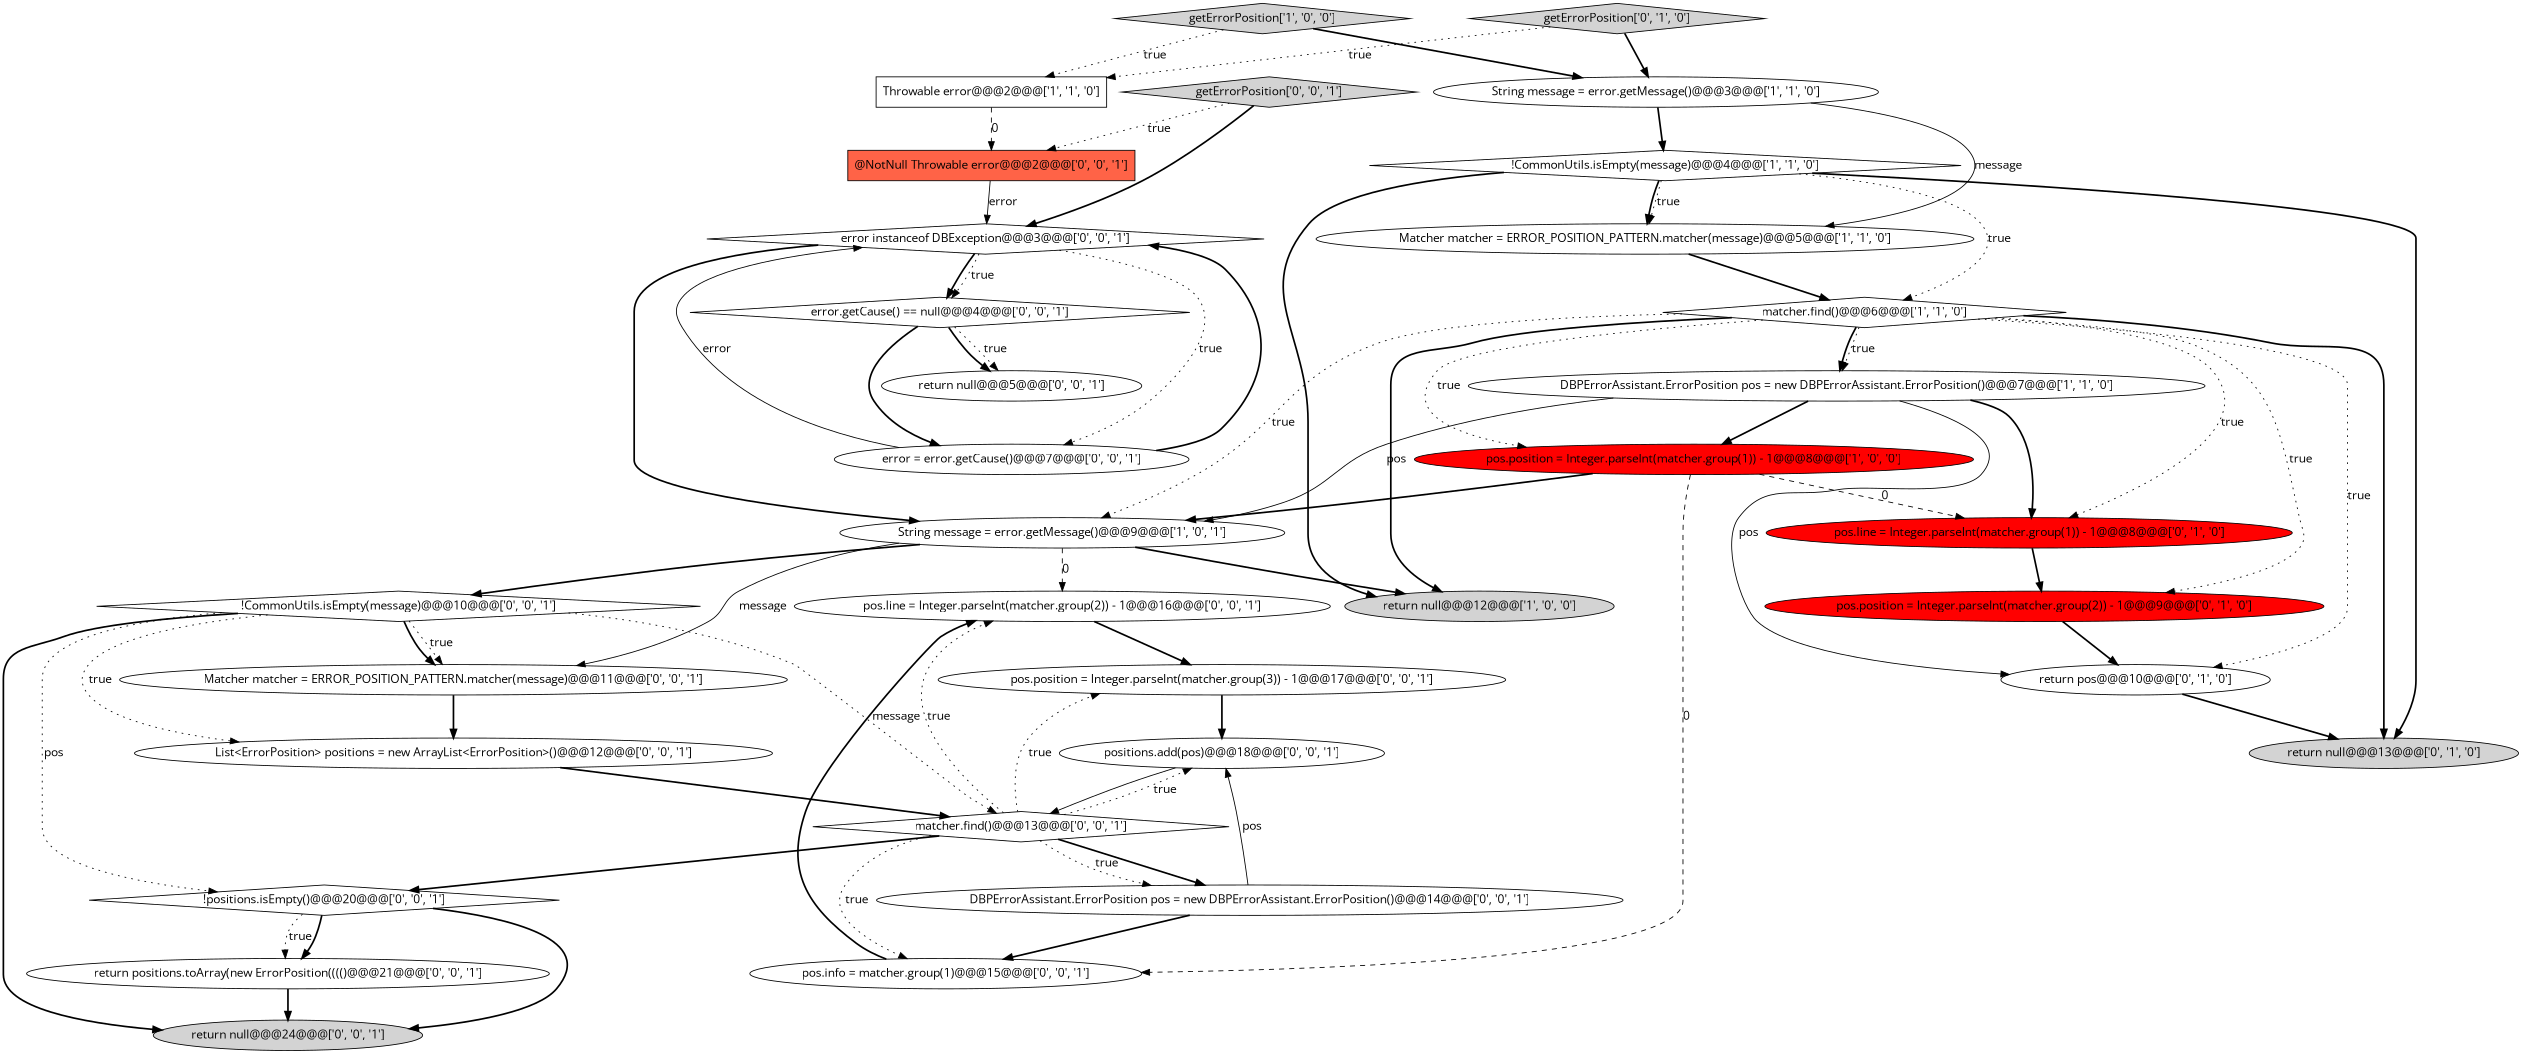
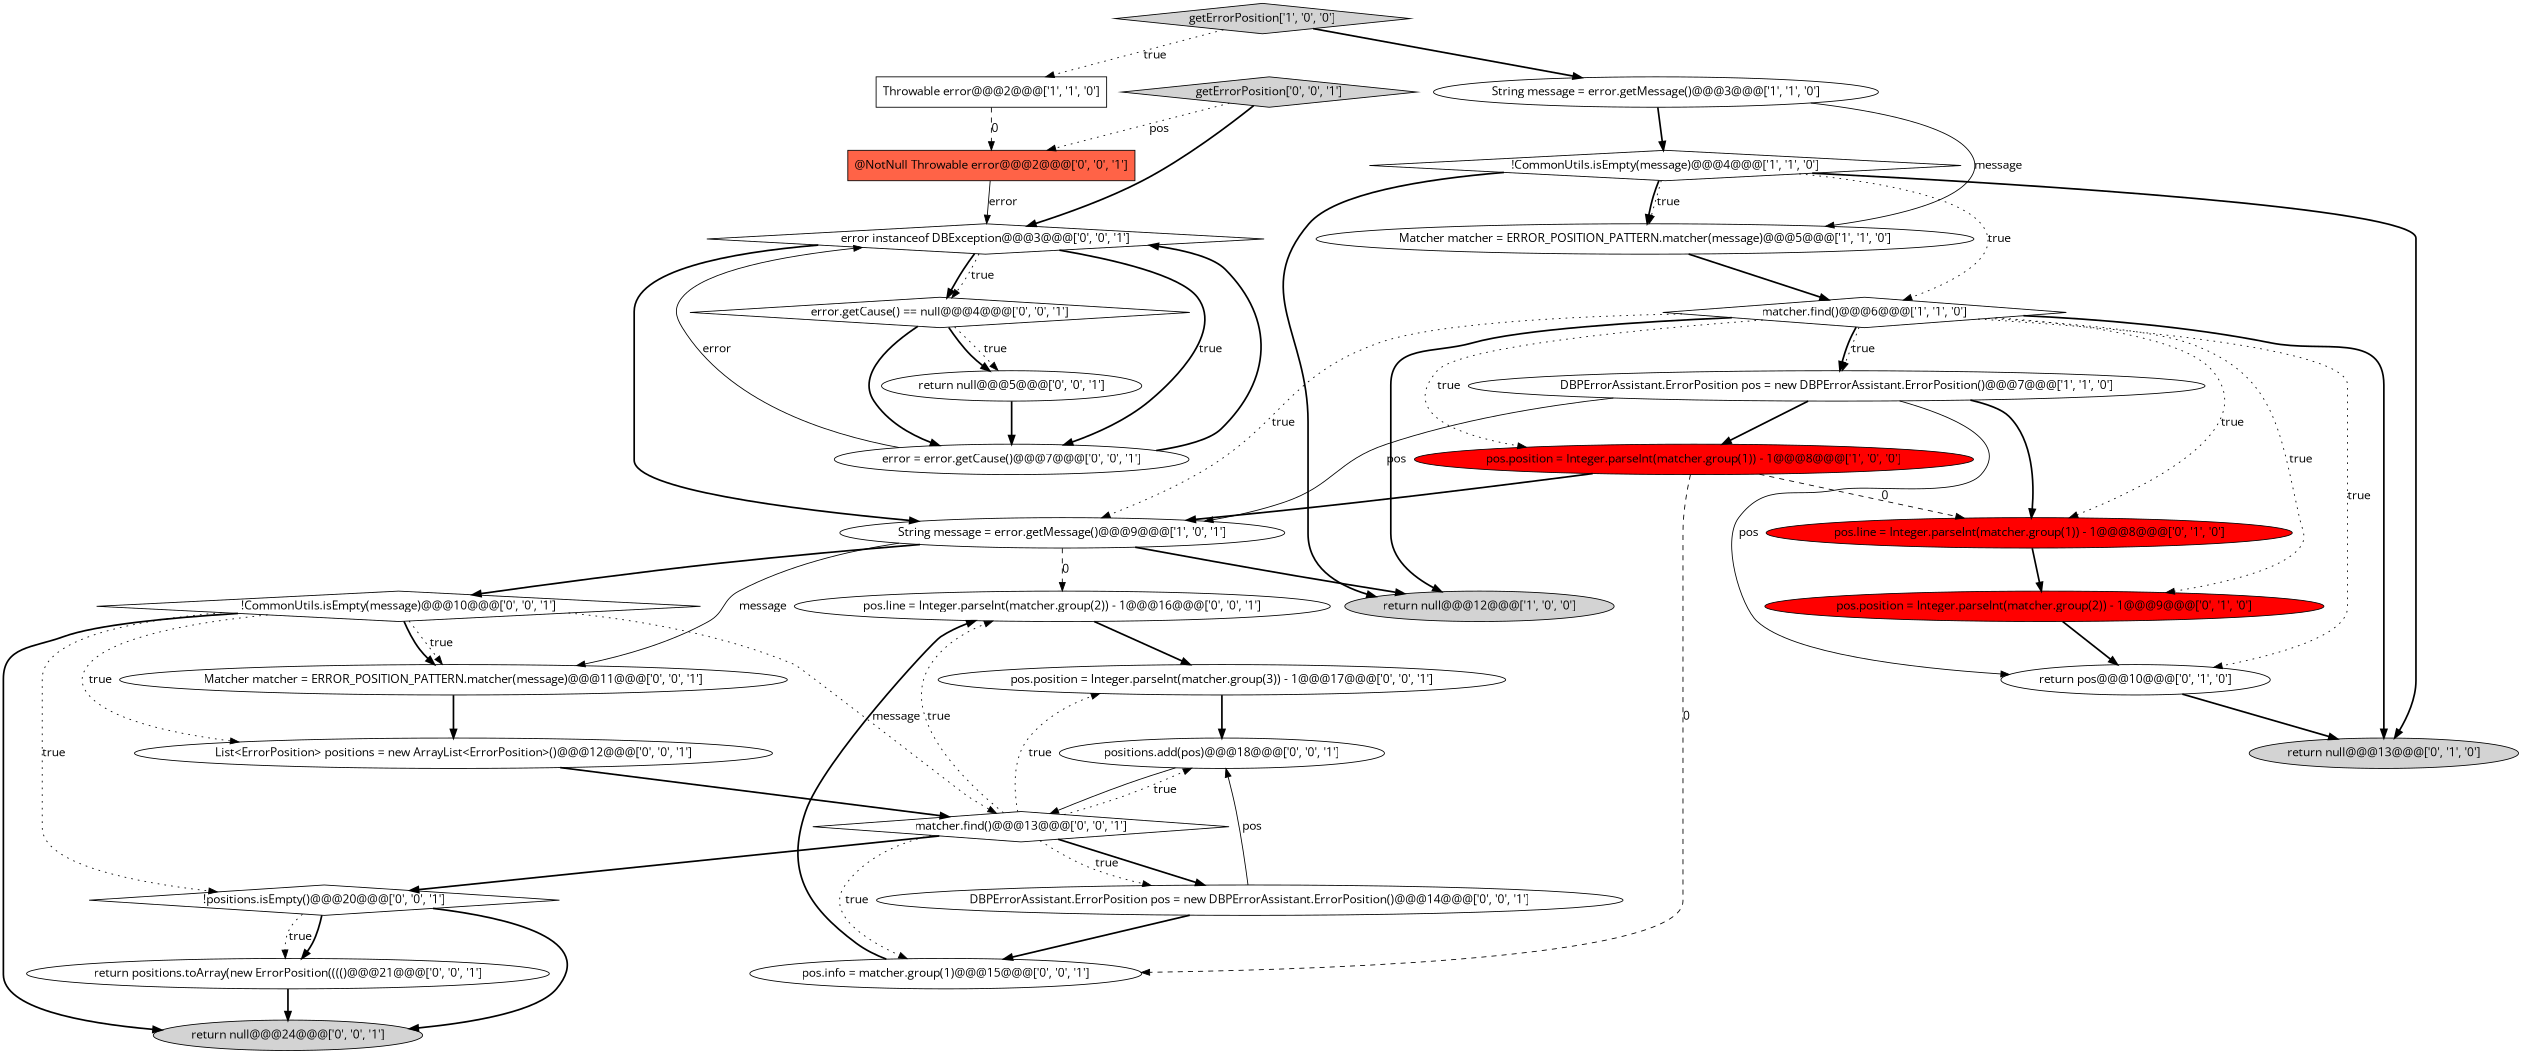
node "getErrorPosition['0', '1', '0']": removed
edge "getErrorPosition['0', '0', '1']" -> "@NotNull Throwable error@@@2@@@['0', '0', '1']": label "true" -> "pos"
edge "error instanceof DBException@@@3@@@['0', '0', '1']" -> "error = error.getCause()@@@7@@@['0', '0', '1']": style dotted -> bold
edge "return null@@@5@@@['0', '0', '1']" -> "error = error.getCause()@@@7@@@['0', '0', '1']": added
edge "!CommonUtils.isEmpty(message)@@@10@@@['0', '0', '1']" -> "!positions.isEmpty()@@@20@@@['0', '0', '1']": label "pos" -> "true"
